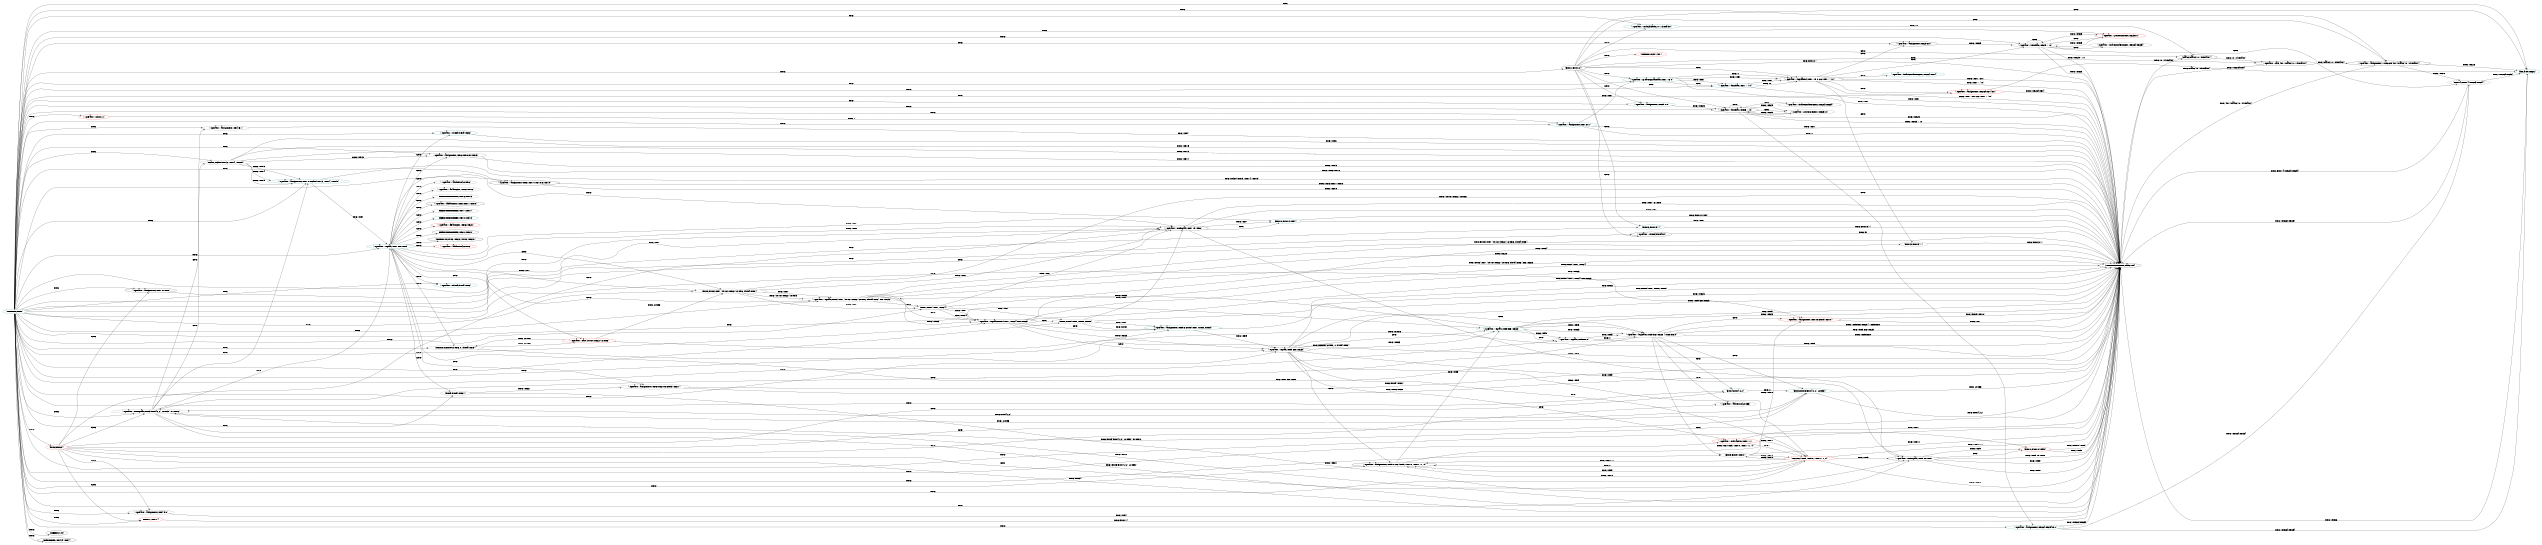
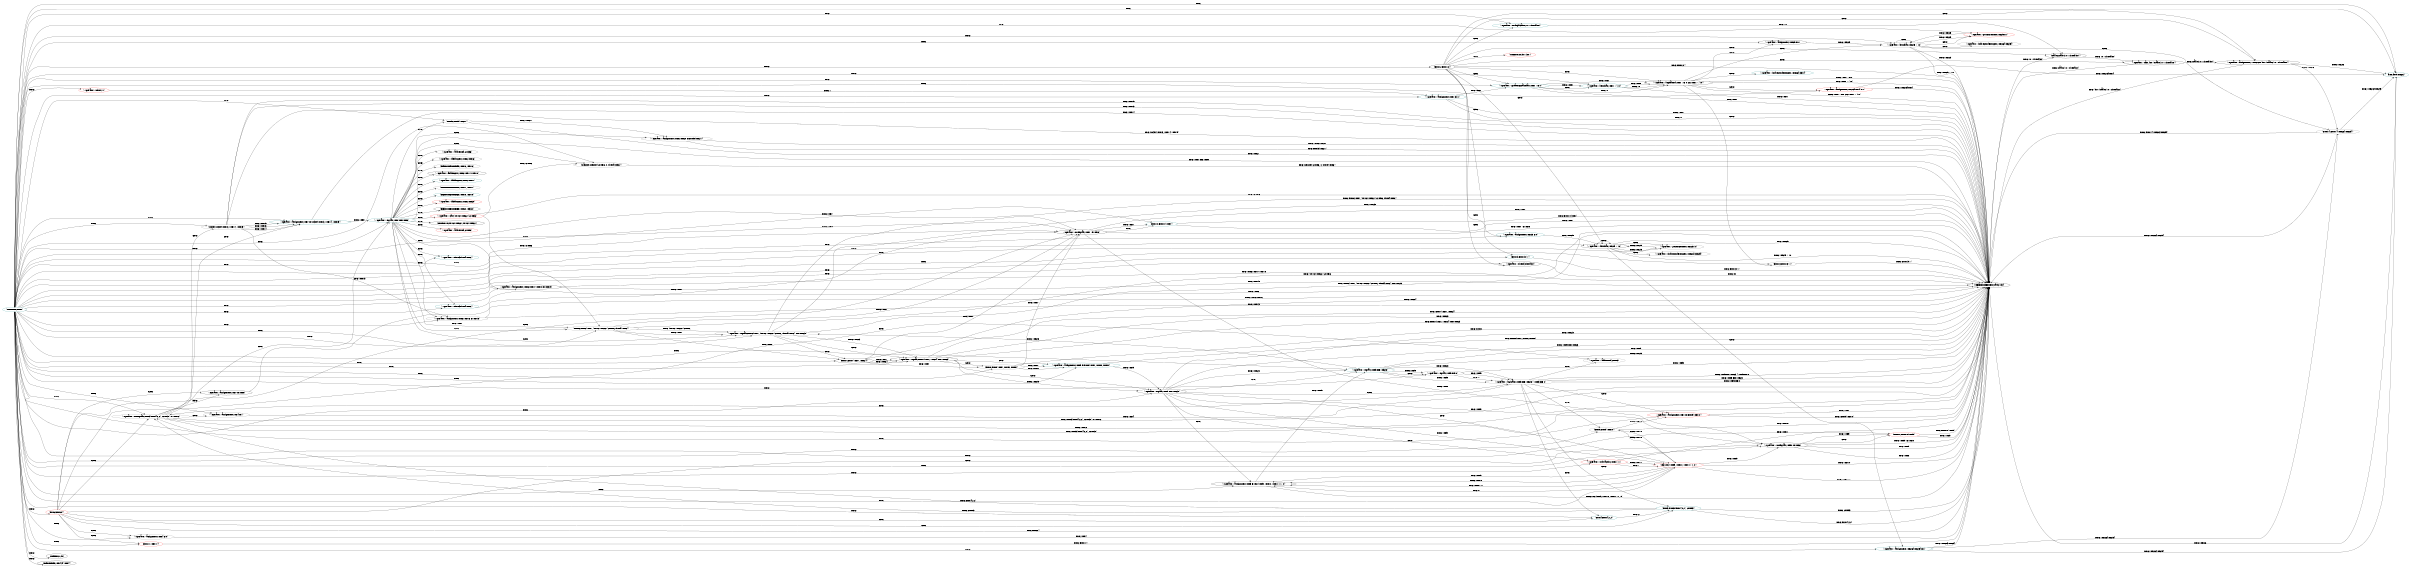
node "(<operator>.fieldAccess,VAR6.VAR17)": added
edge "(METHOD,FUN1)" -> "(<operator>.assignment,VAR7 = VAR8)": now "(<operator>.notEquals,FUN3(FUN4(2,2), &VAR3) != VAR12)" -> "(<operator>.assignment,VAR7 = VAR8)"
edge "(memset,memset(&VAR6, 0, sizeof(VAR6)))" -> "(<operator>.cast,(struct VAR22*)&VAR6)": removed, label "DDG: &VAR6"
